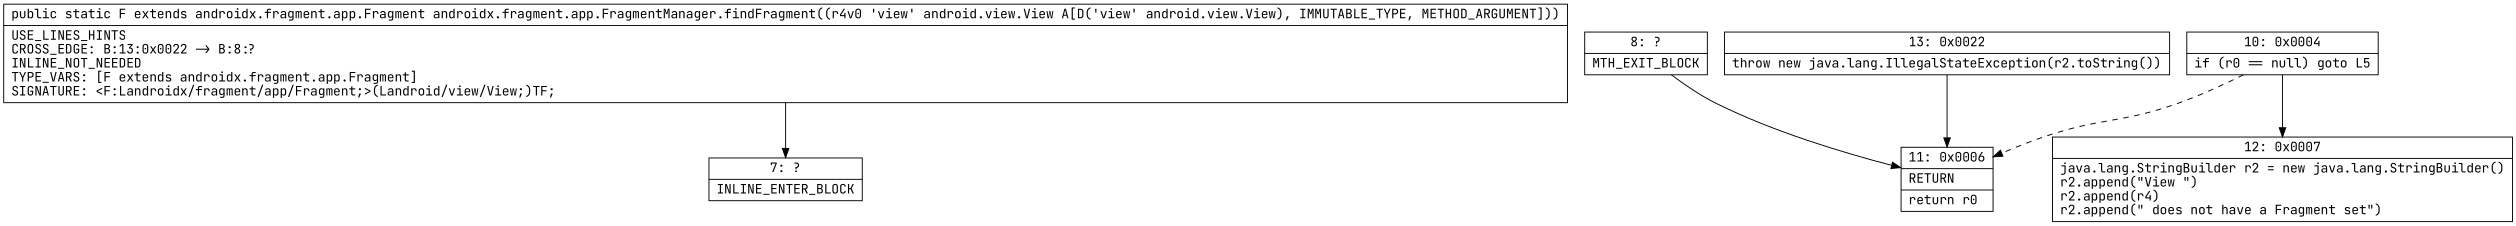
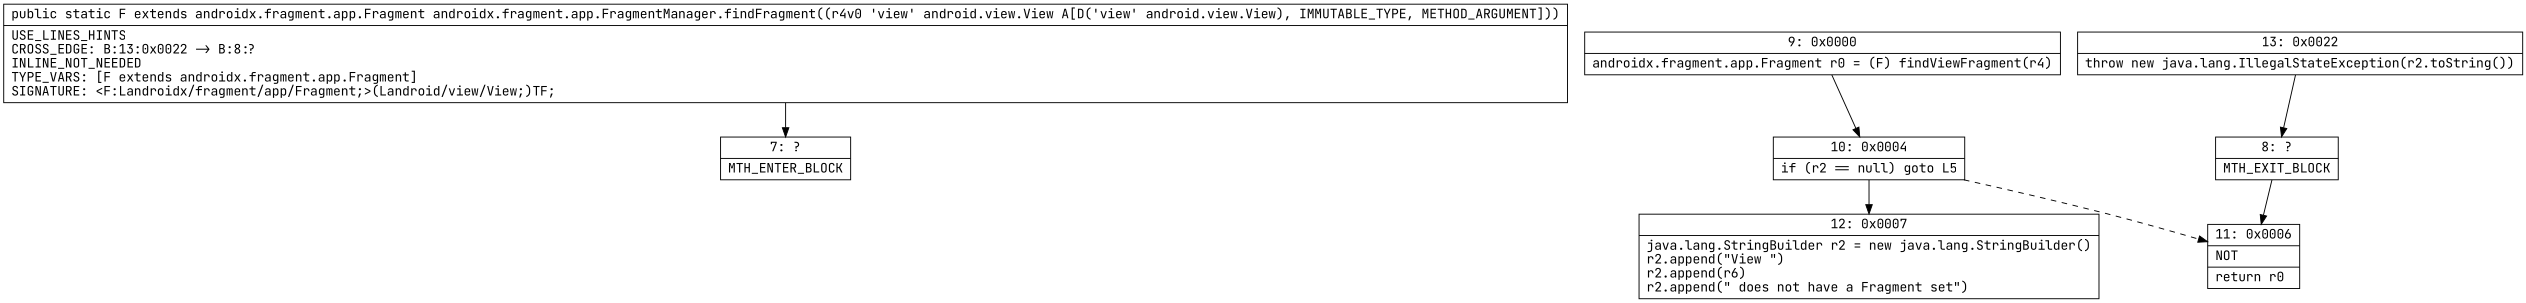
node "9: 0x0000": added
node "10: 0x0004": text "if (r0 == null) goto L5" -> "if (r2 == null) goto L5"
edge "13: 0x0022" -> "11: 0x0006": now "13: 0x0022" -> "8: ?"
node "11: 0x0006": text "RETURN" -> "NOT"
node "7: ?": text "INLINE_ENTER_BLOCK" -> "MTH_ENTER_BLOCK"
node "12: 0x0007": text "r2.append(r4)" -> "r2.append(r6)"
